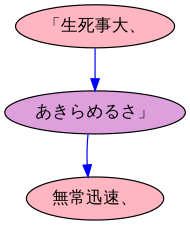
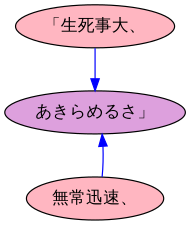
edge "あきらめるさ」" -> "無常迅速、": reversed
